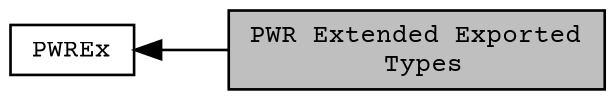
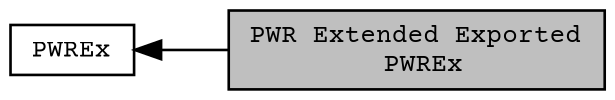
node "PWR Extended Exported Types": label "PWR Extended Exported Types" -> "PWR Extended Exported PWREx"
